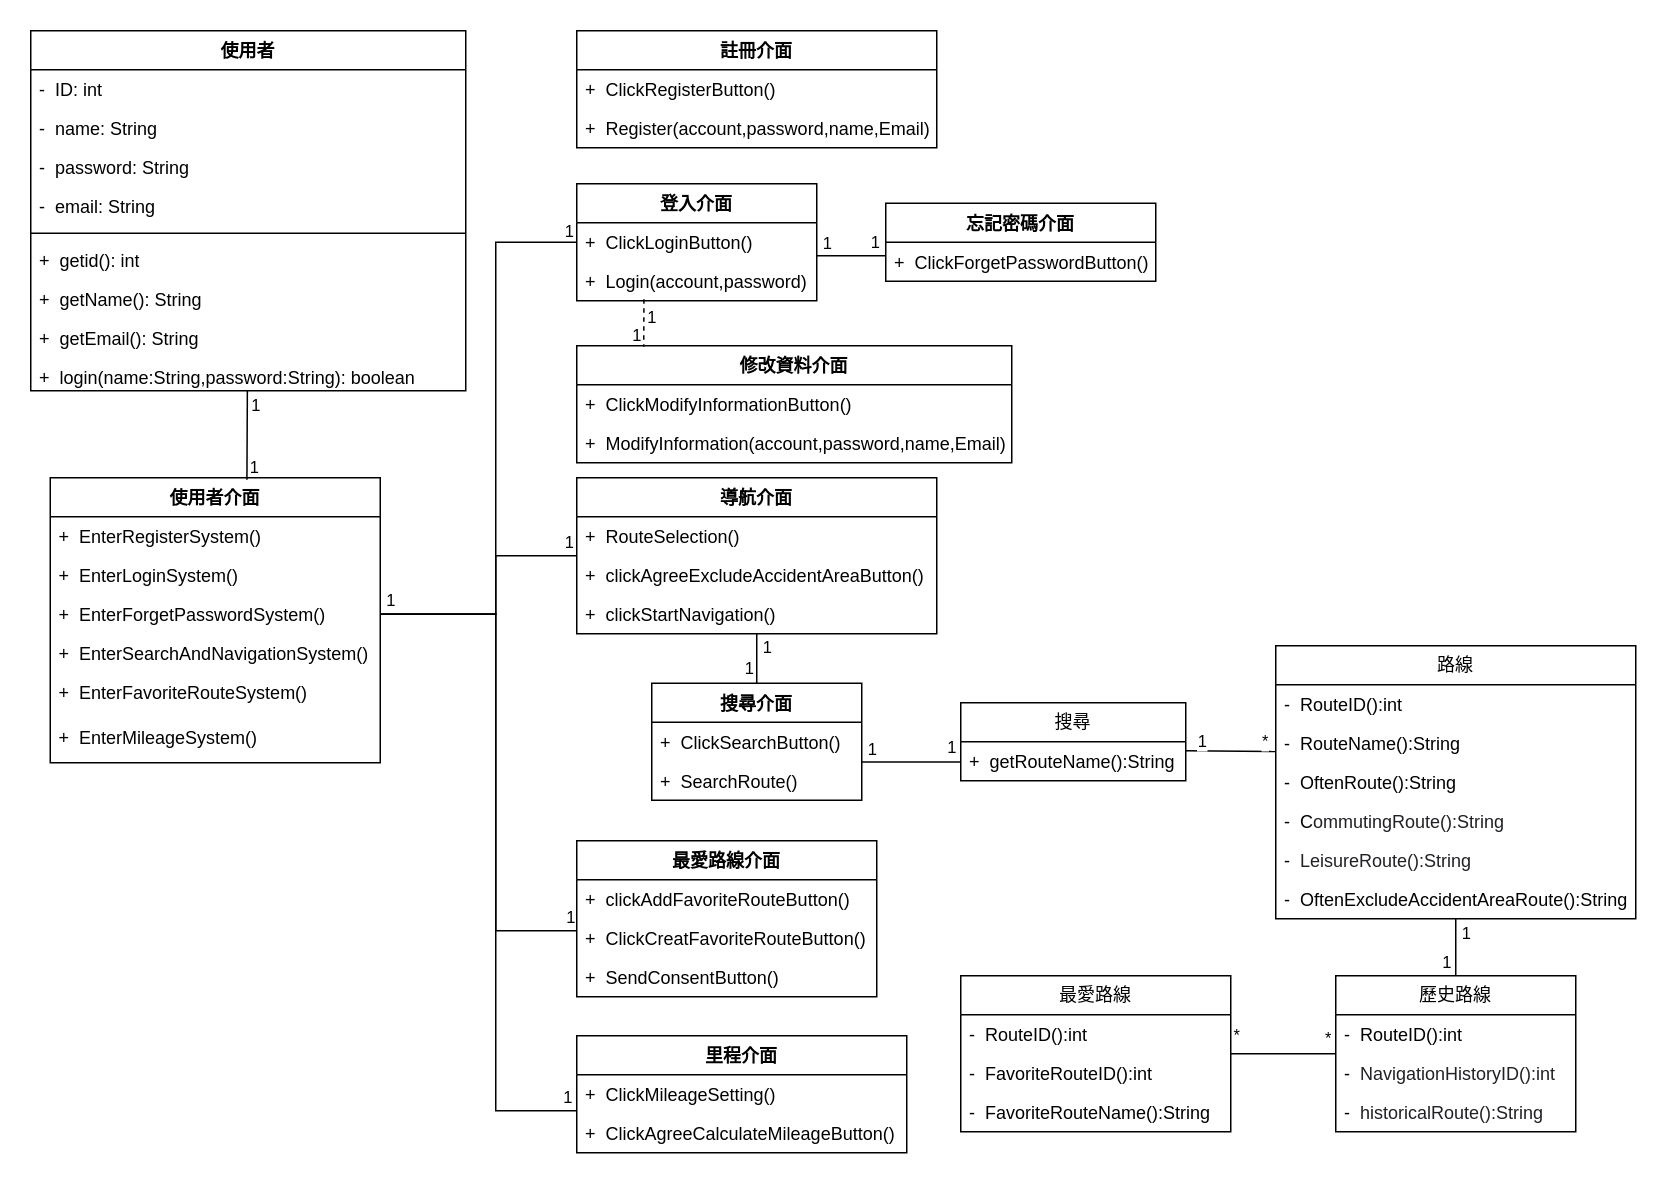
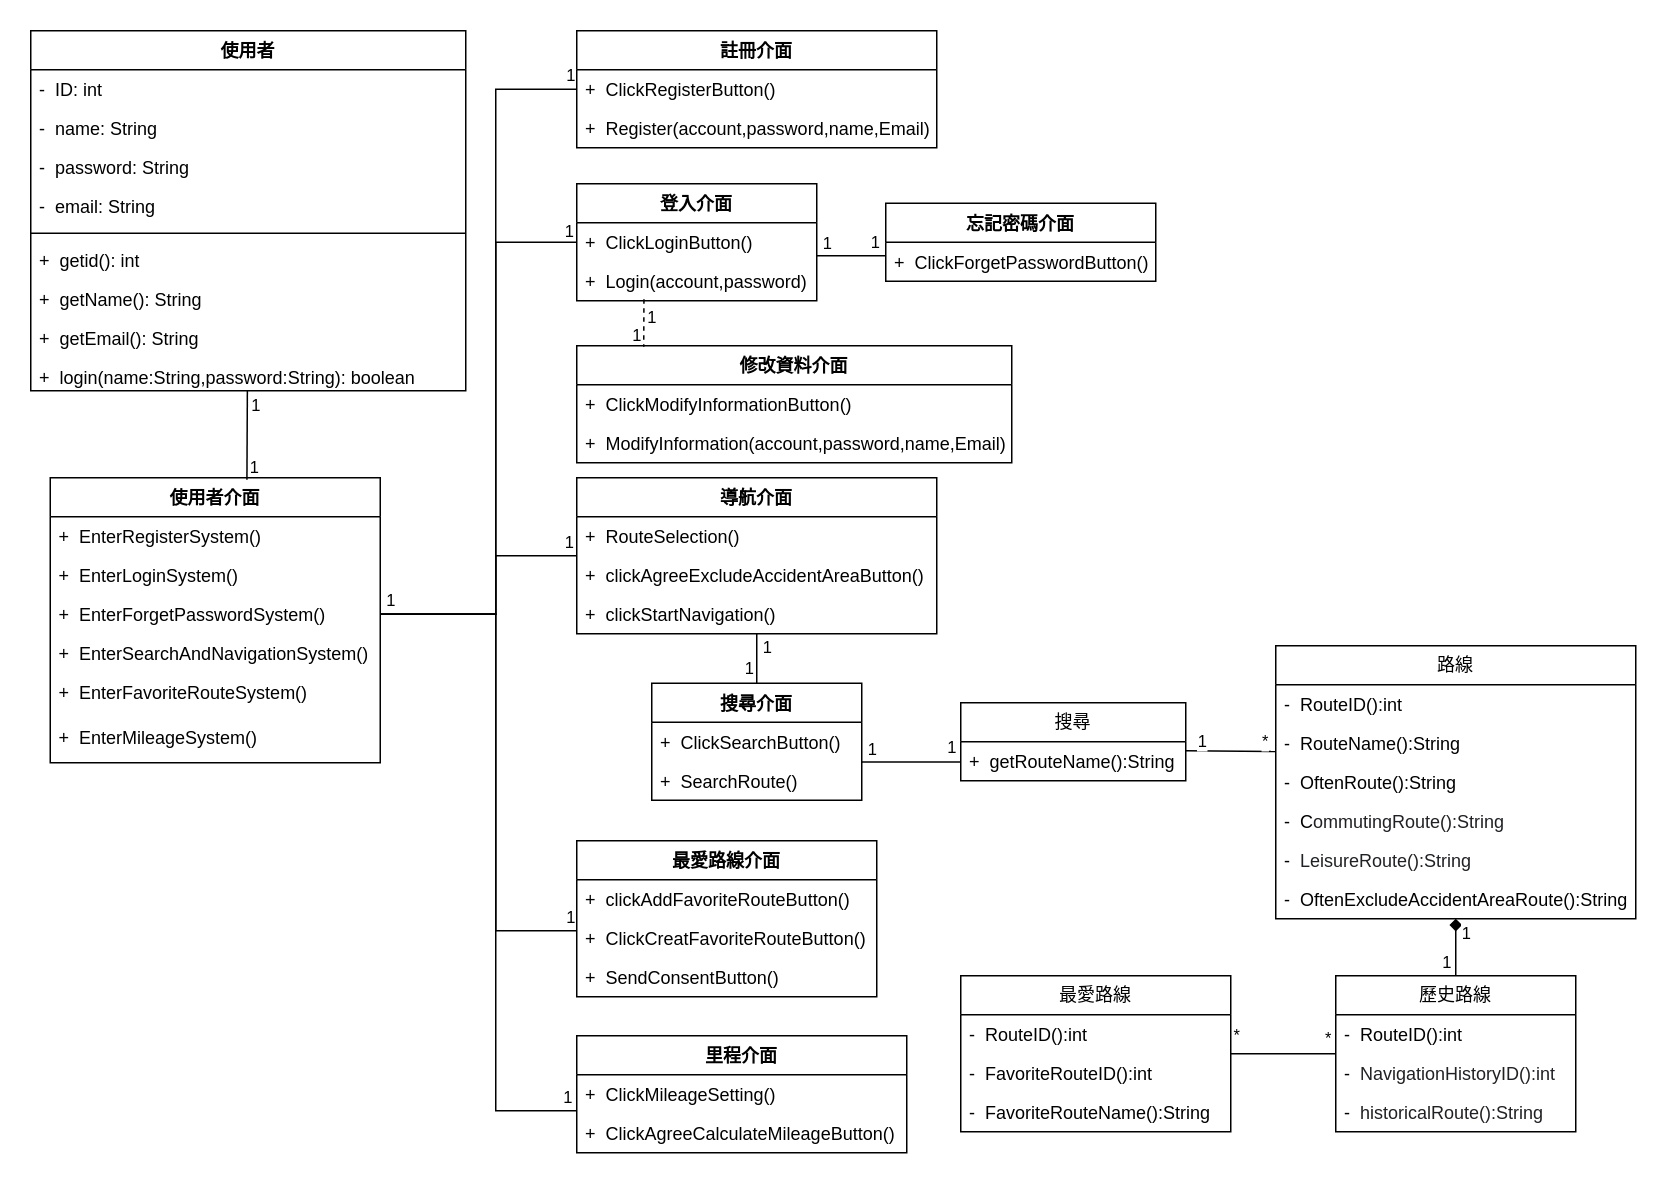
edge "註冊介面" -- "+ EnterForgetPasswordSystem()": added, label "1"
edge "路線" -- "歷史路線": arrowhead none -> diamond
